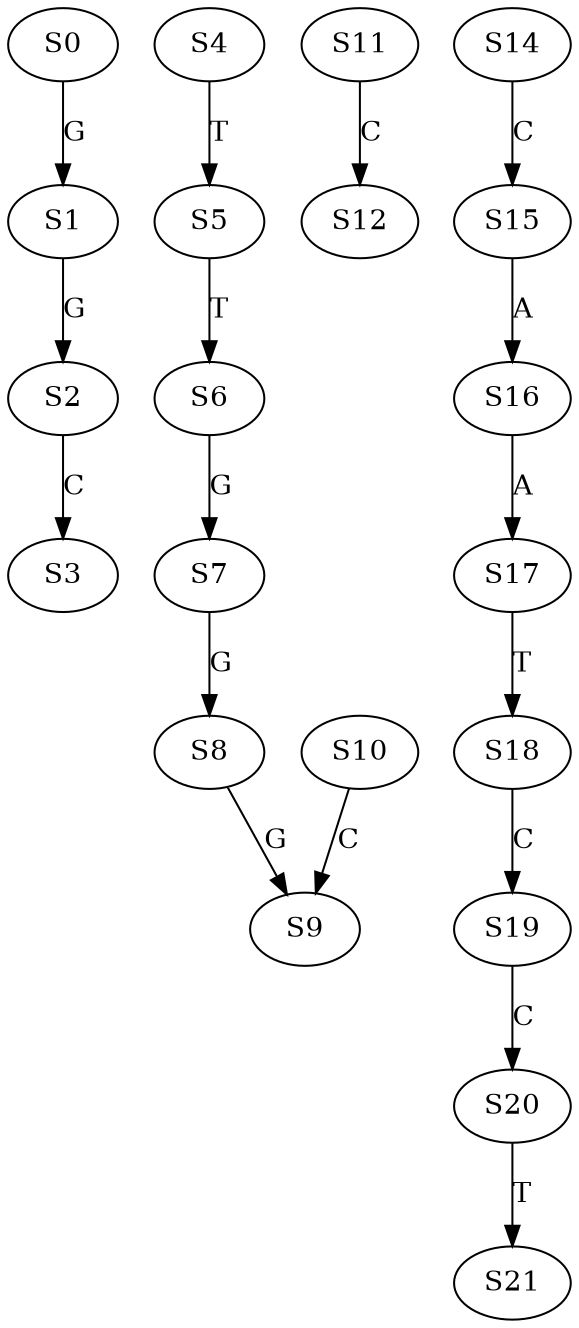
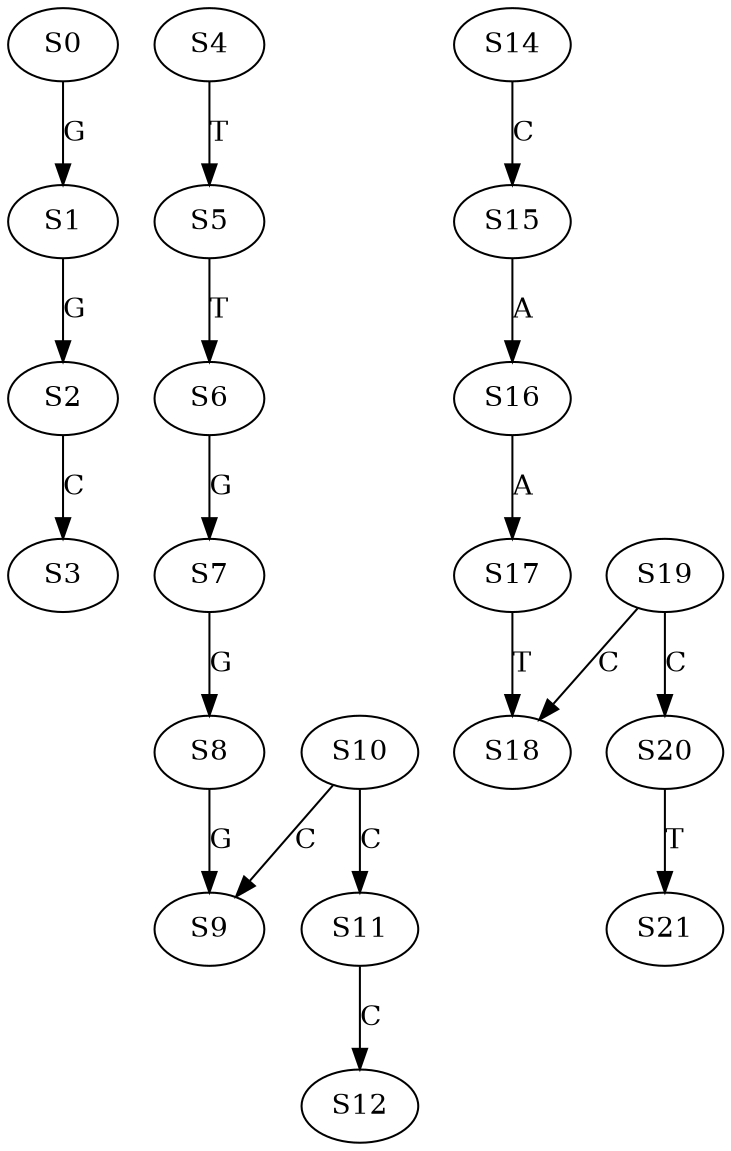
edge "S10" -> "S11": added, label "C"
edge "S18" -> "S19": reversed
